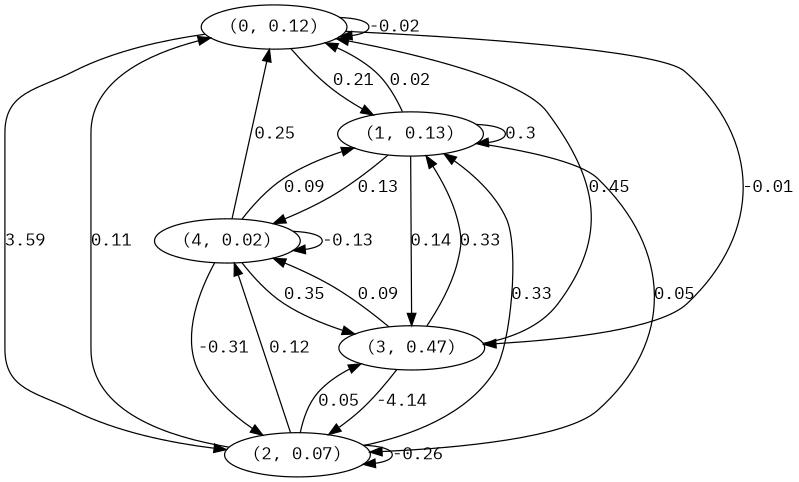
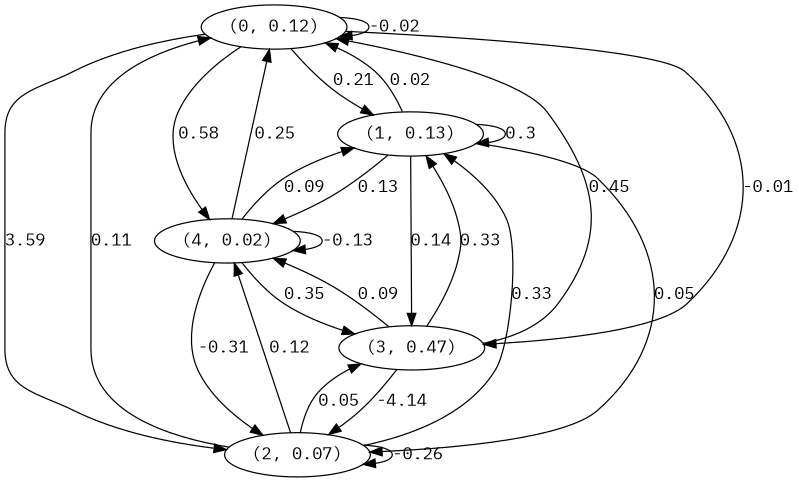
edge "(0, 0.12)" -> "(4, 0.02)": added, label "0.58"
